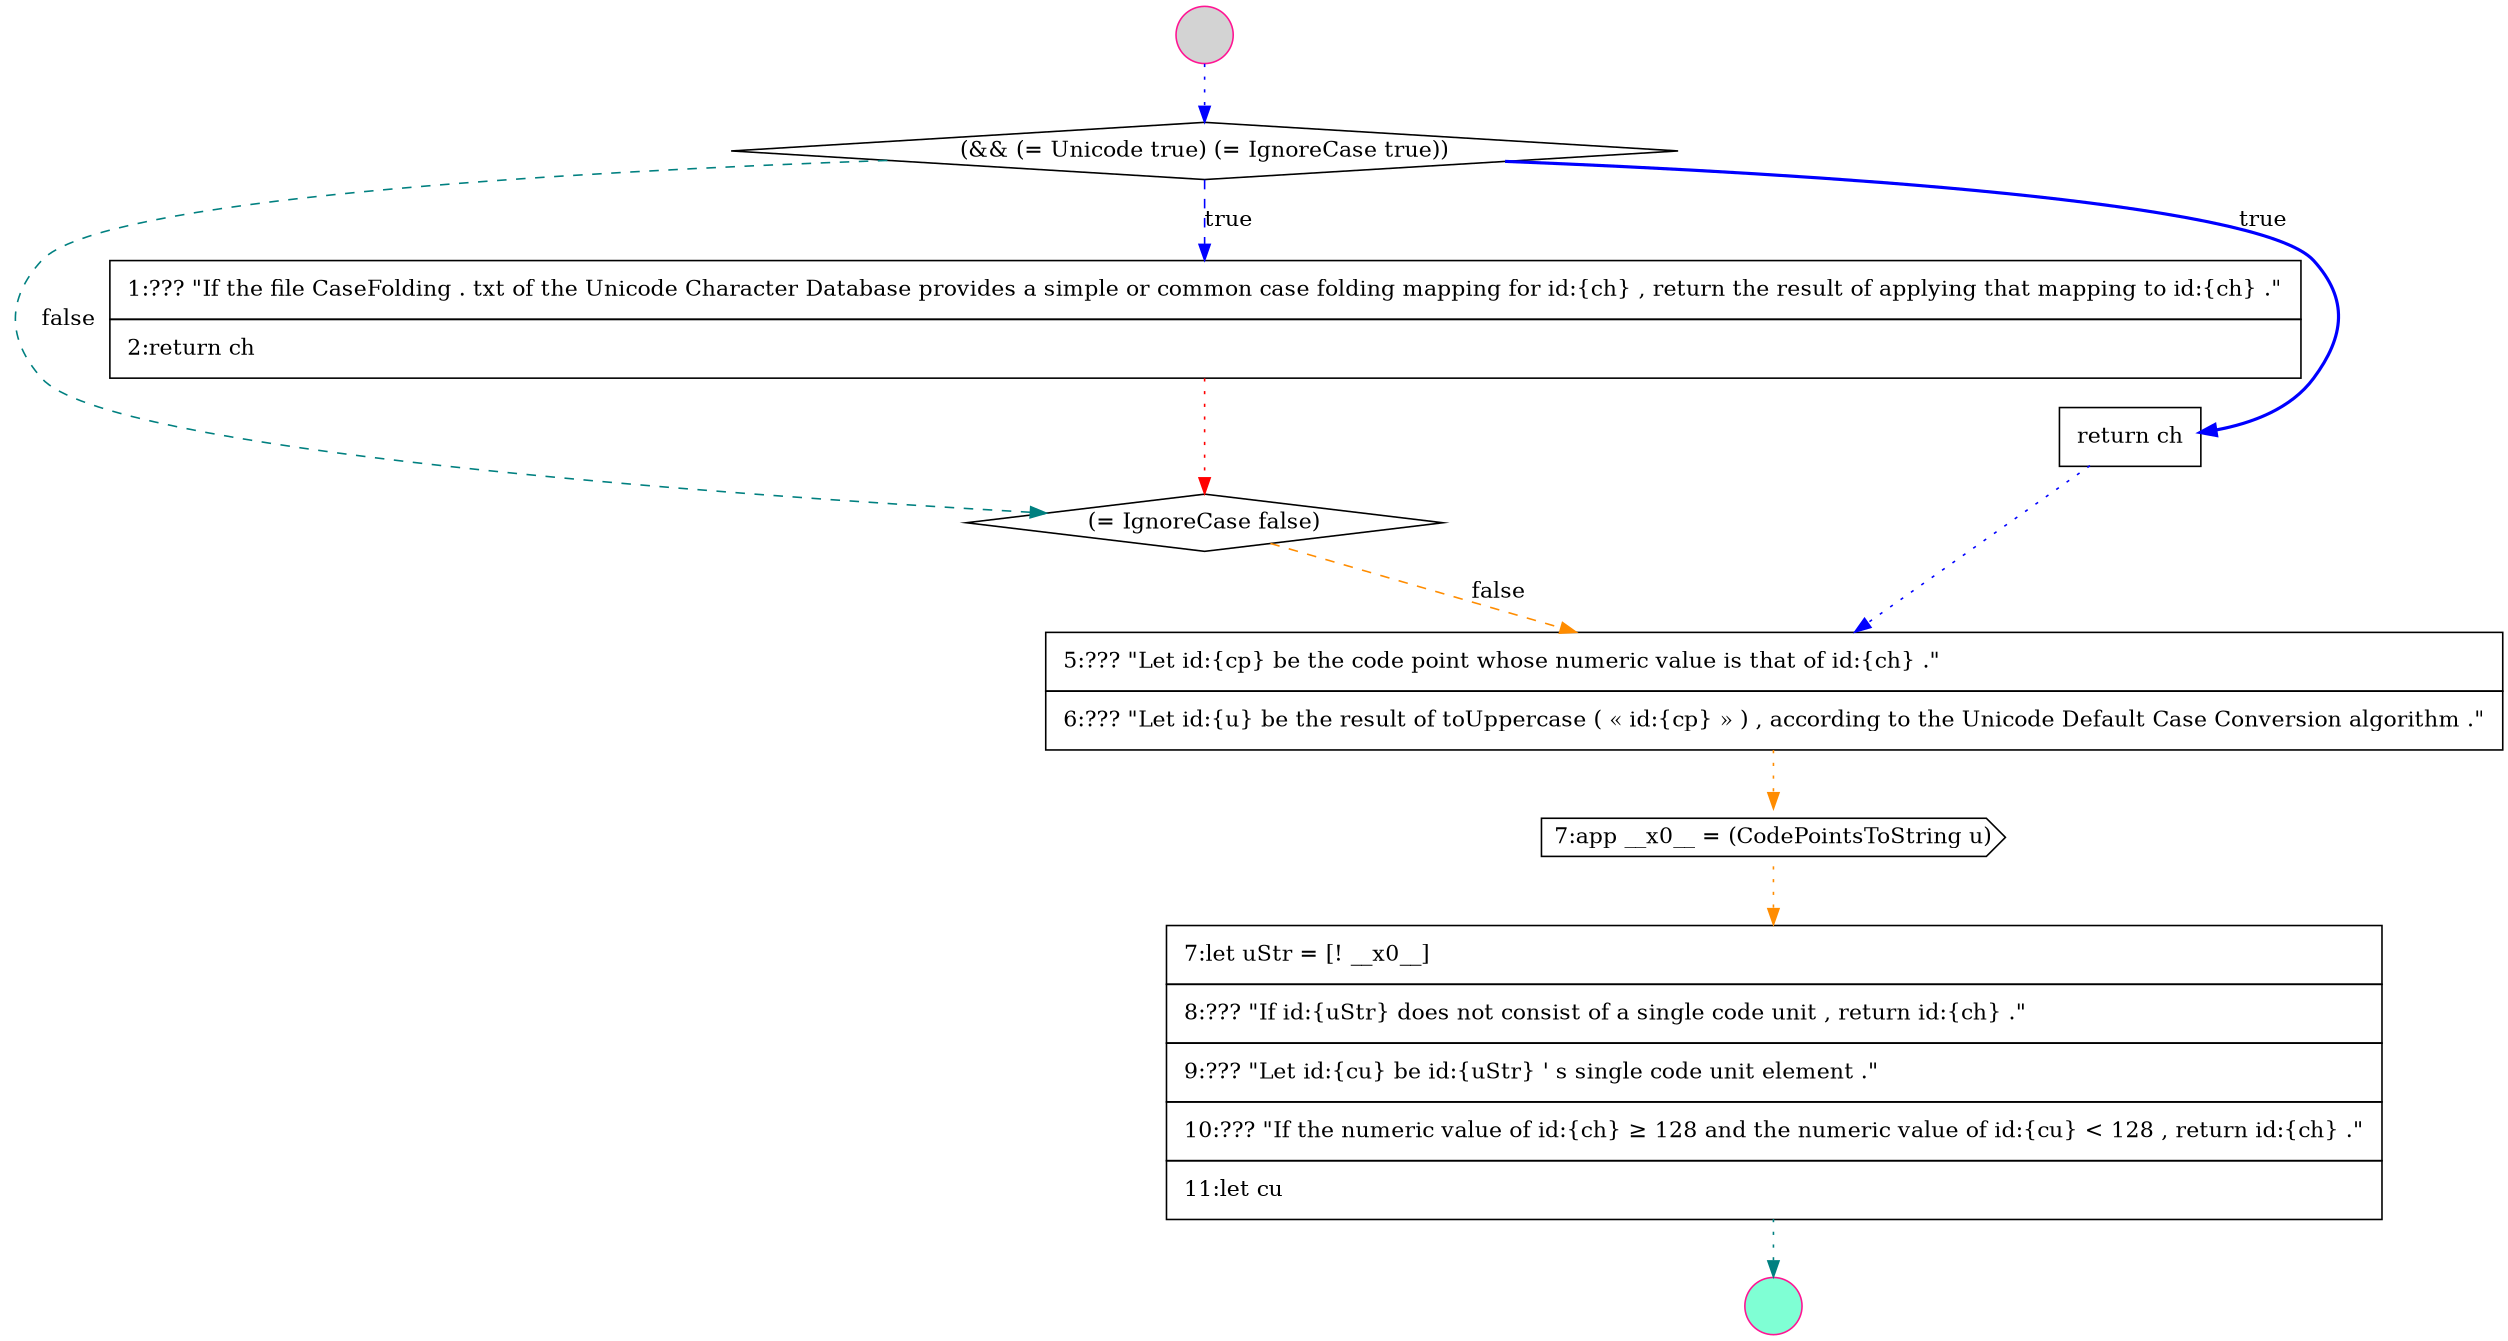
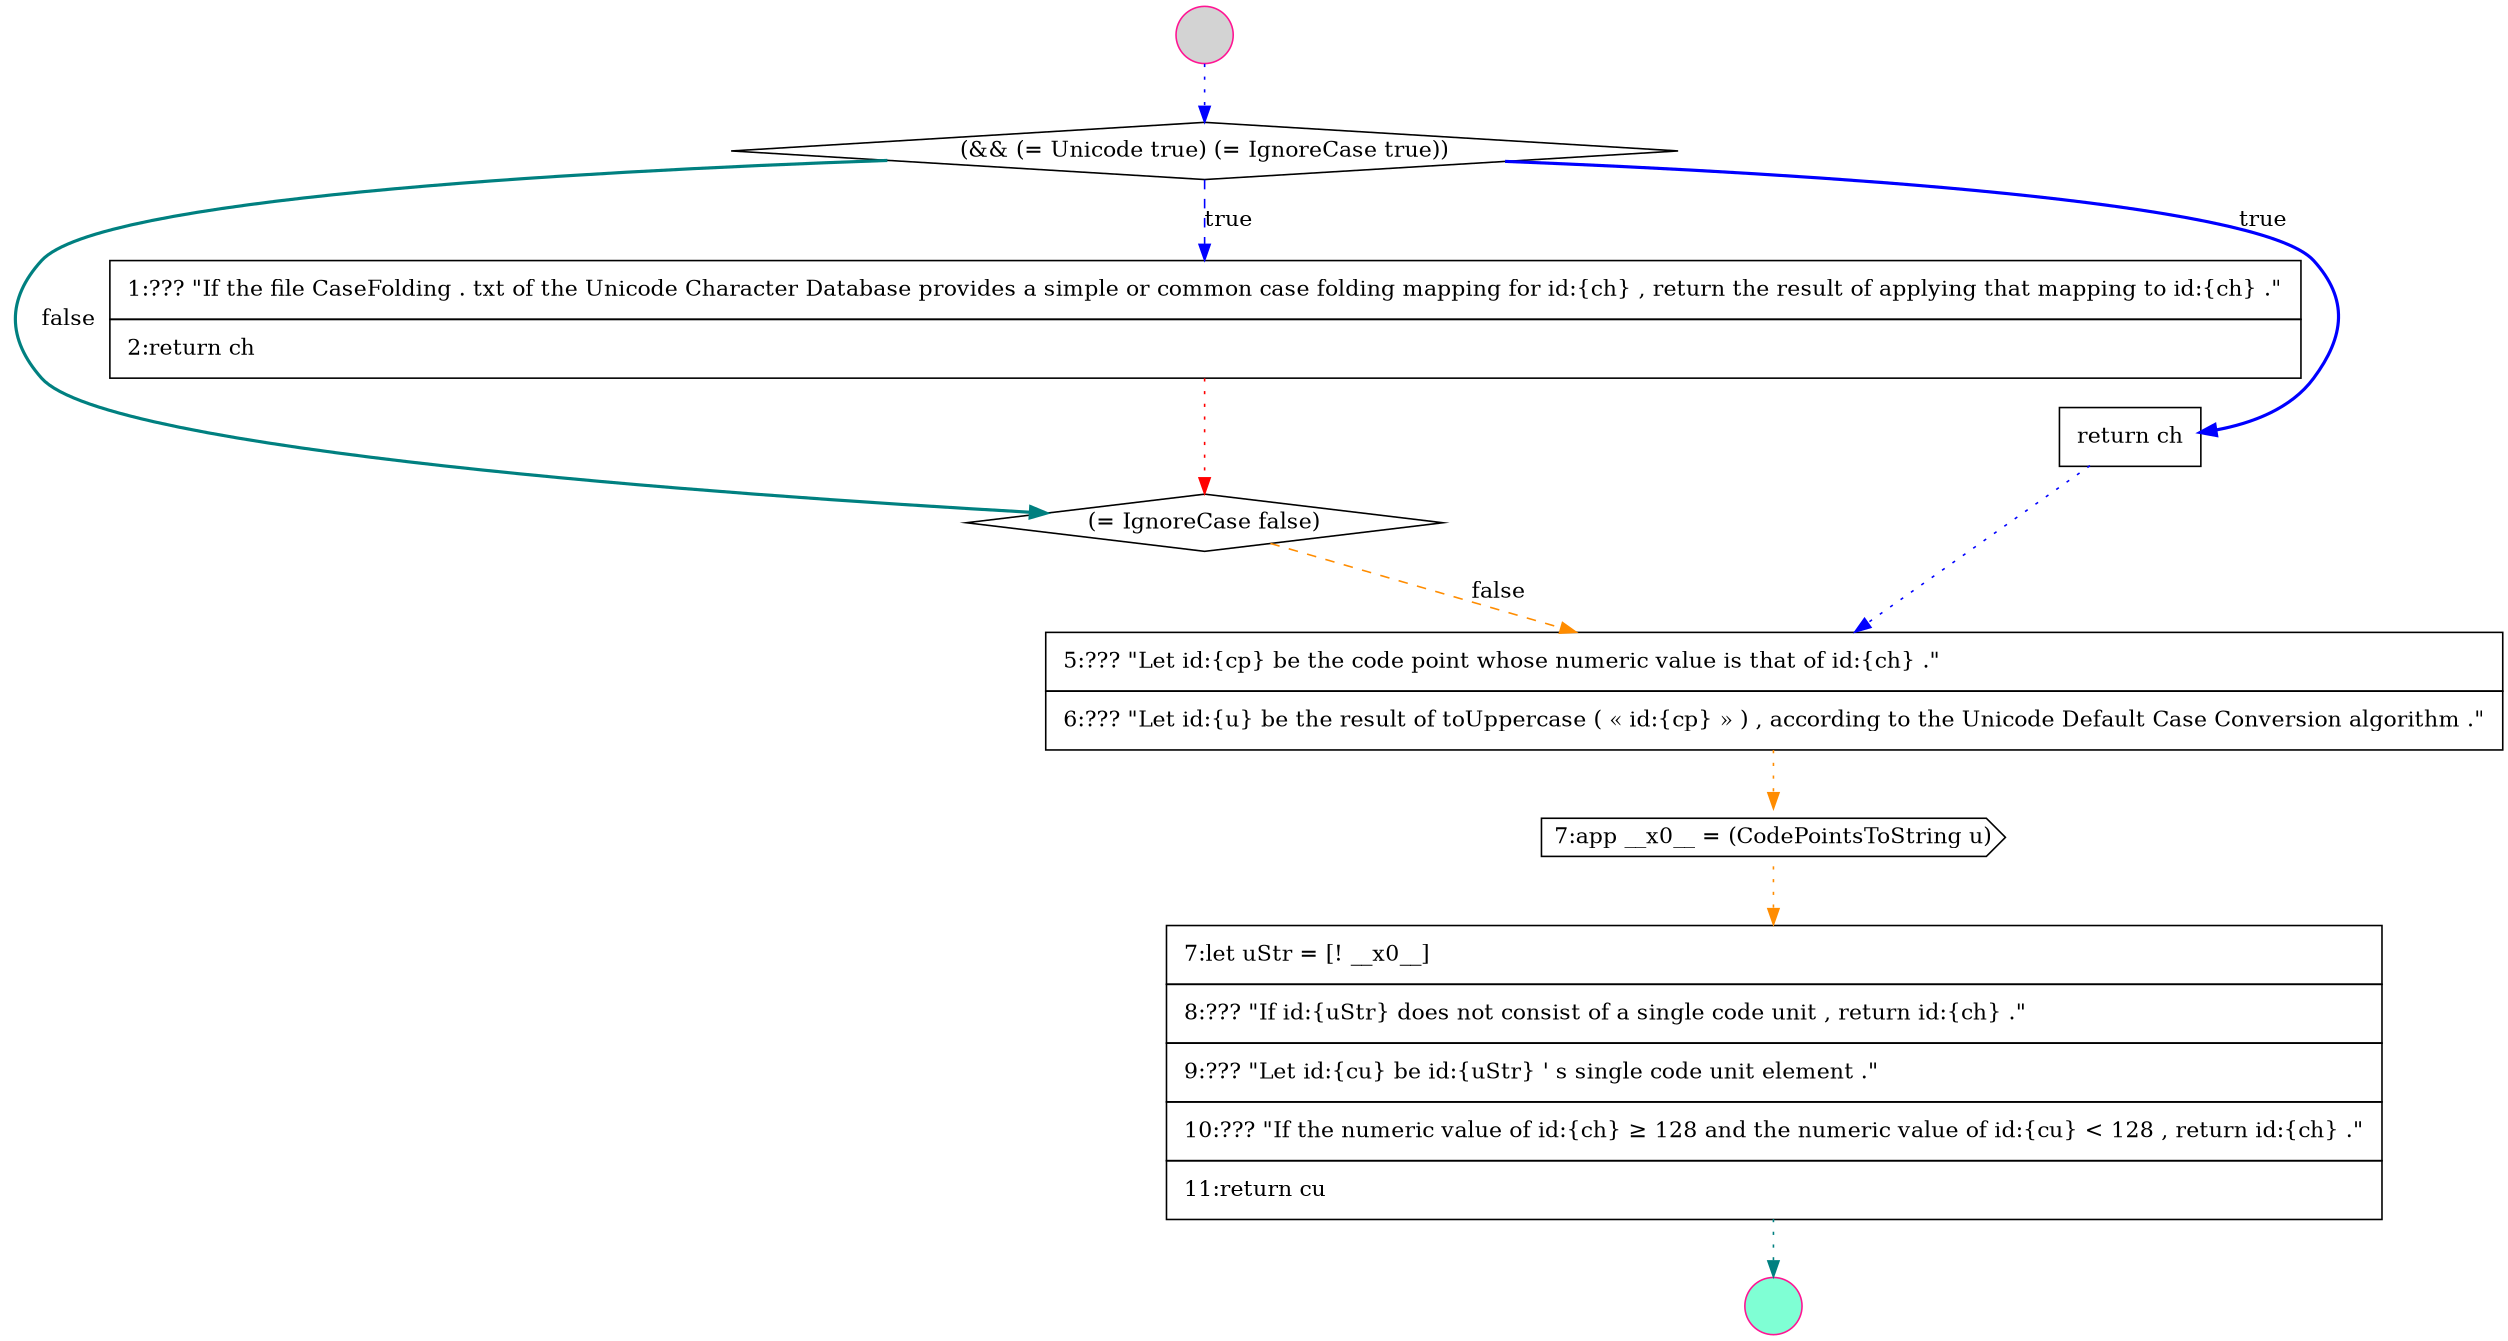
edge "(&& (= Unicode true) (= IgnoreCase true))" -> "(= IgnoreCase false)": style dashed -> bold
node "7:let uStr = [! __x0__]": text "11:let cu" -> "11:return cu"
